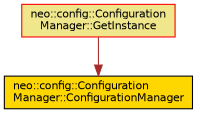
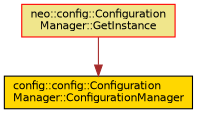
node "neo::config::Configuration Manager::ConfigurationManager": label "neo::config::Configuration Manager::ConfigurationManager" -> "config::config::Configuration Manager::ConfigurationManager"
